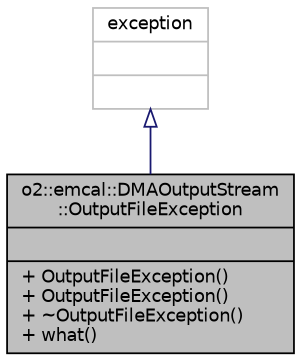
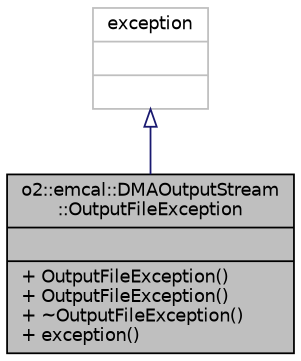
node "o2::emcal::DMAOutputStream": text "+ what()" -> "+ exception()"
